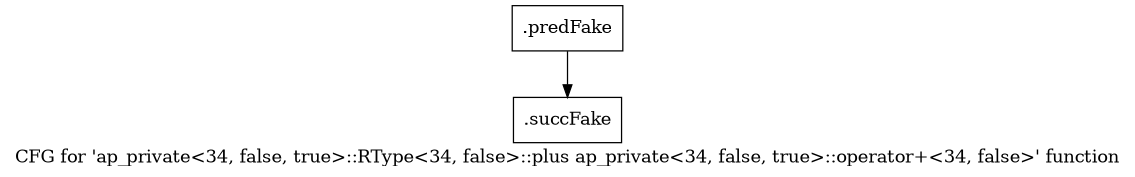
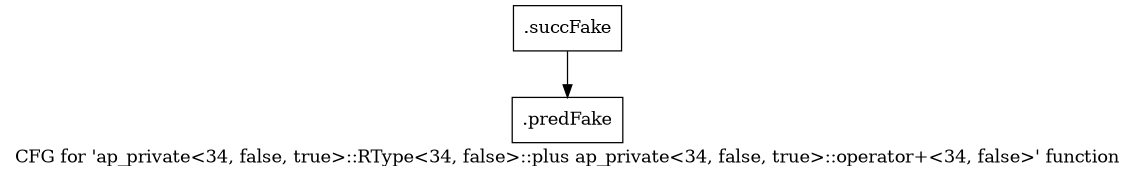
edge ".predFake" -> ".succFake": reversed
